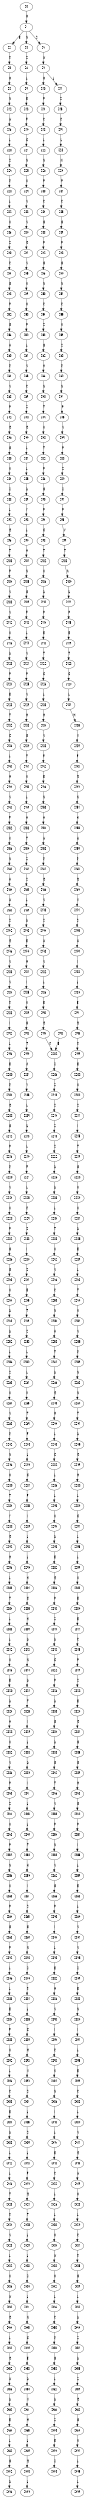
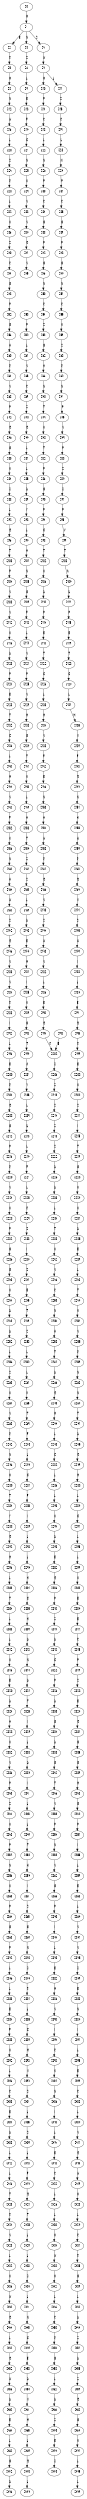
node "S49": removed
